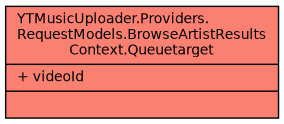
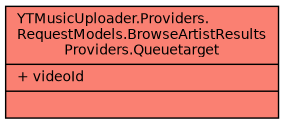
node "YTMusicUploader.Providers.": text "Context.Queuetarget" -> "Providers.Queuetarget"
